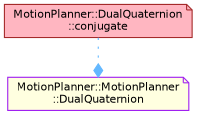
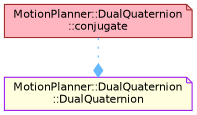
node "MotionPlanner::MotionPlanner ::DualQuaternion": label "MotionPlanner::MotionPlanner ::DualQuaternion" -> "MotionPlanner::DualQuaternion ::DualQuaternion"
